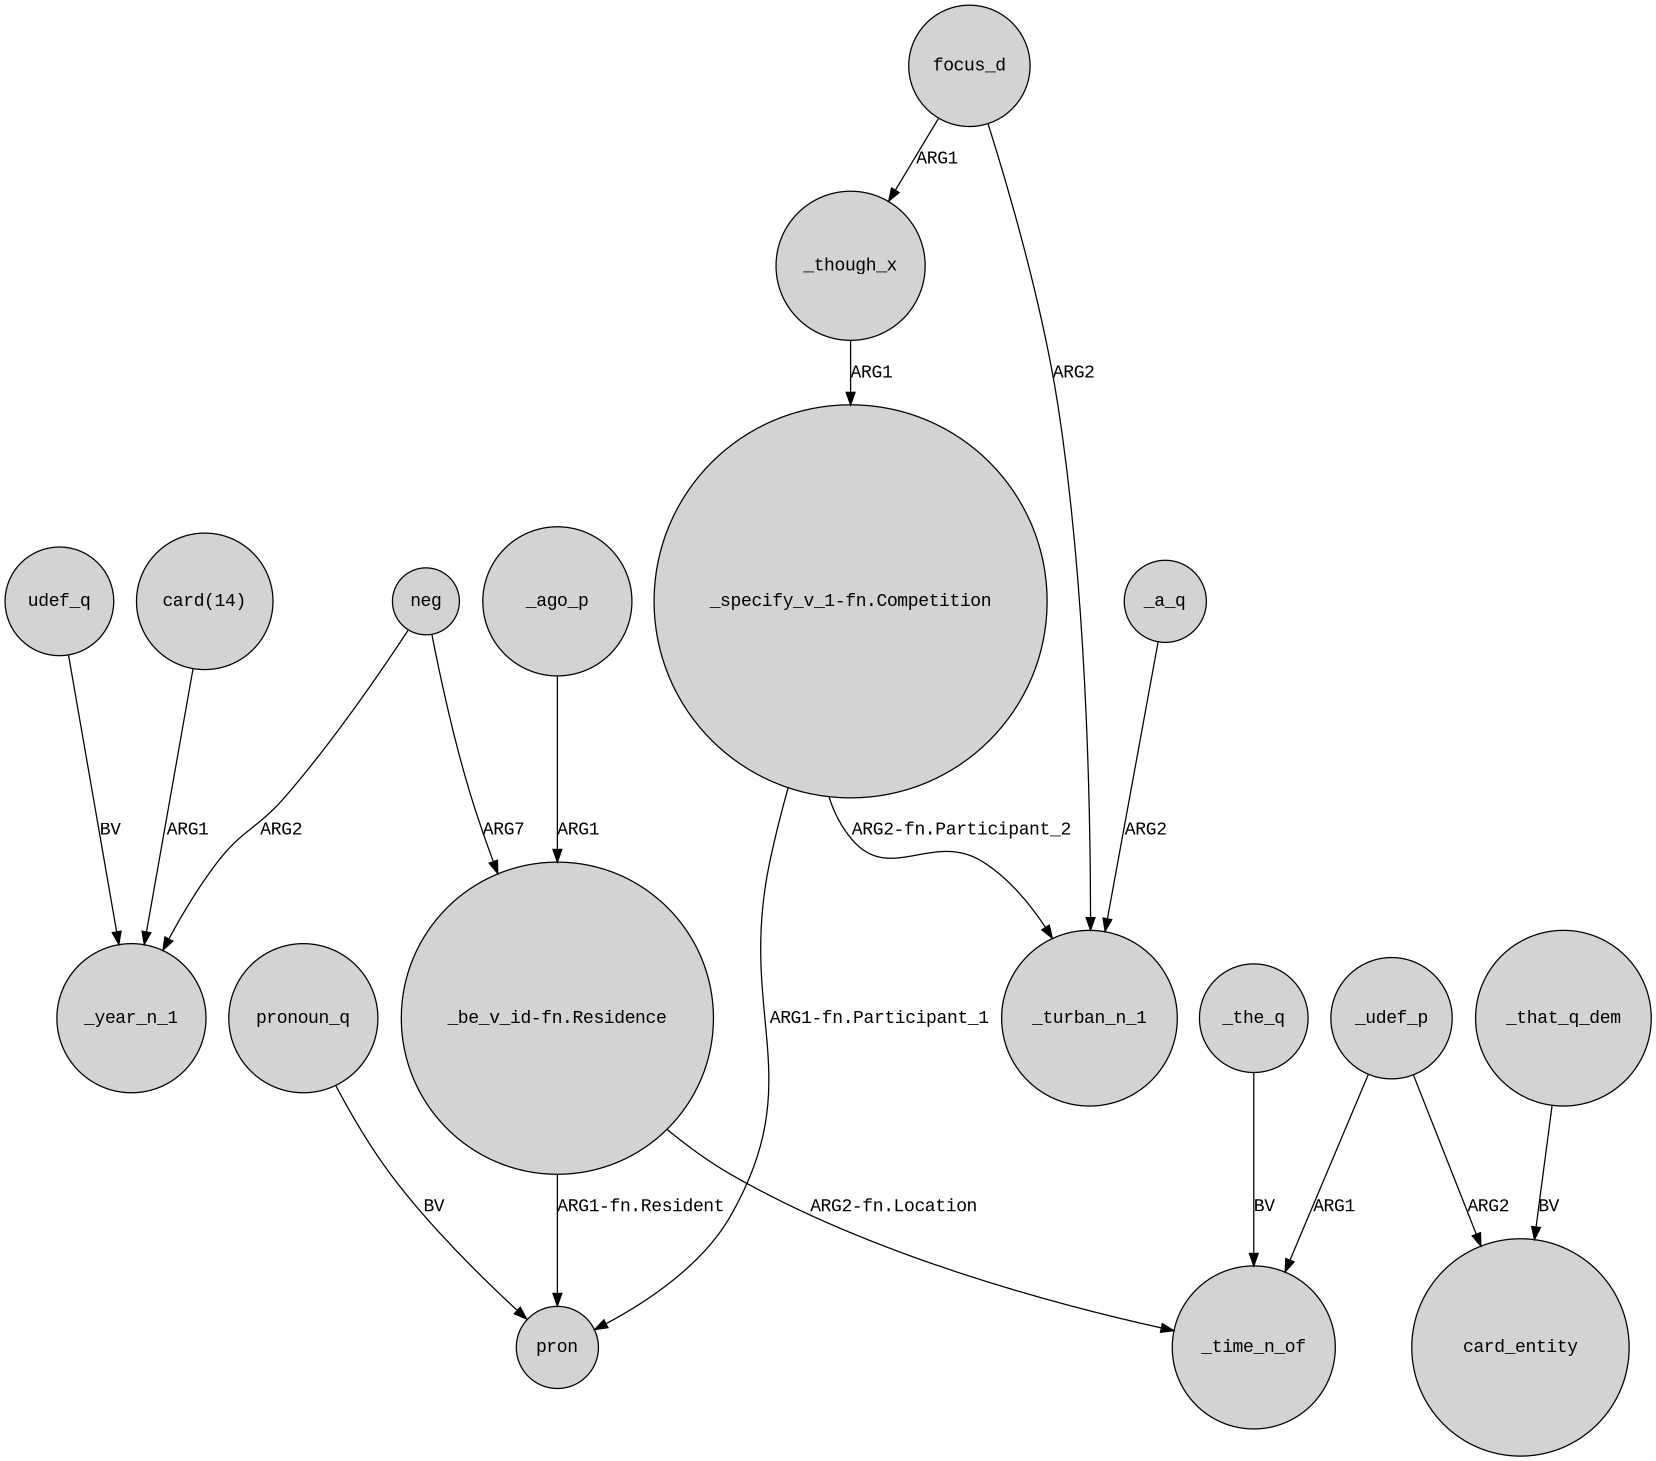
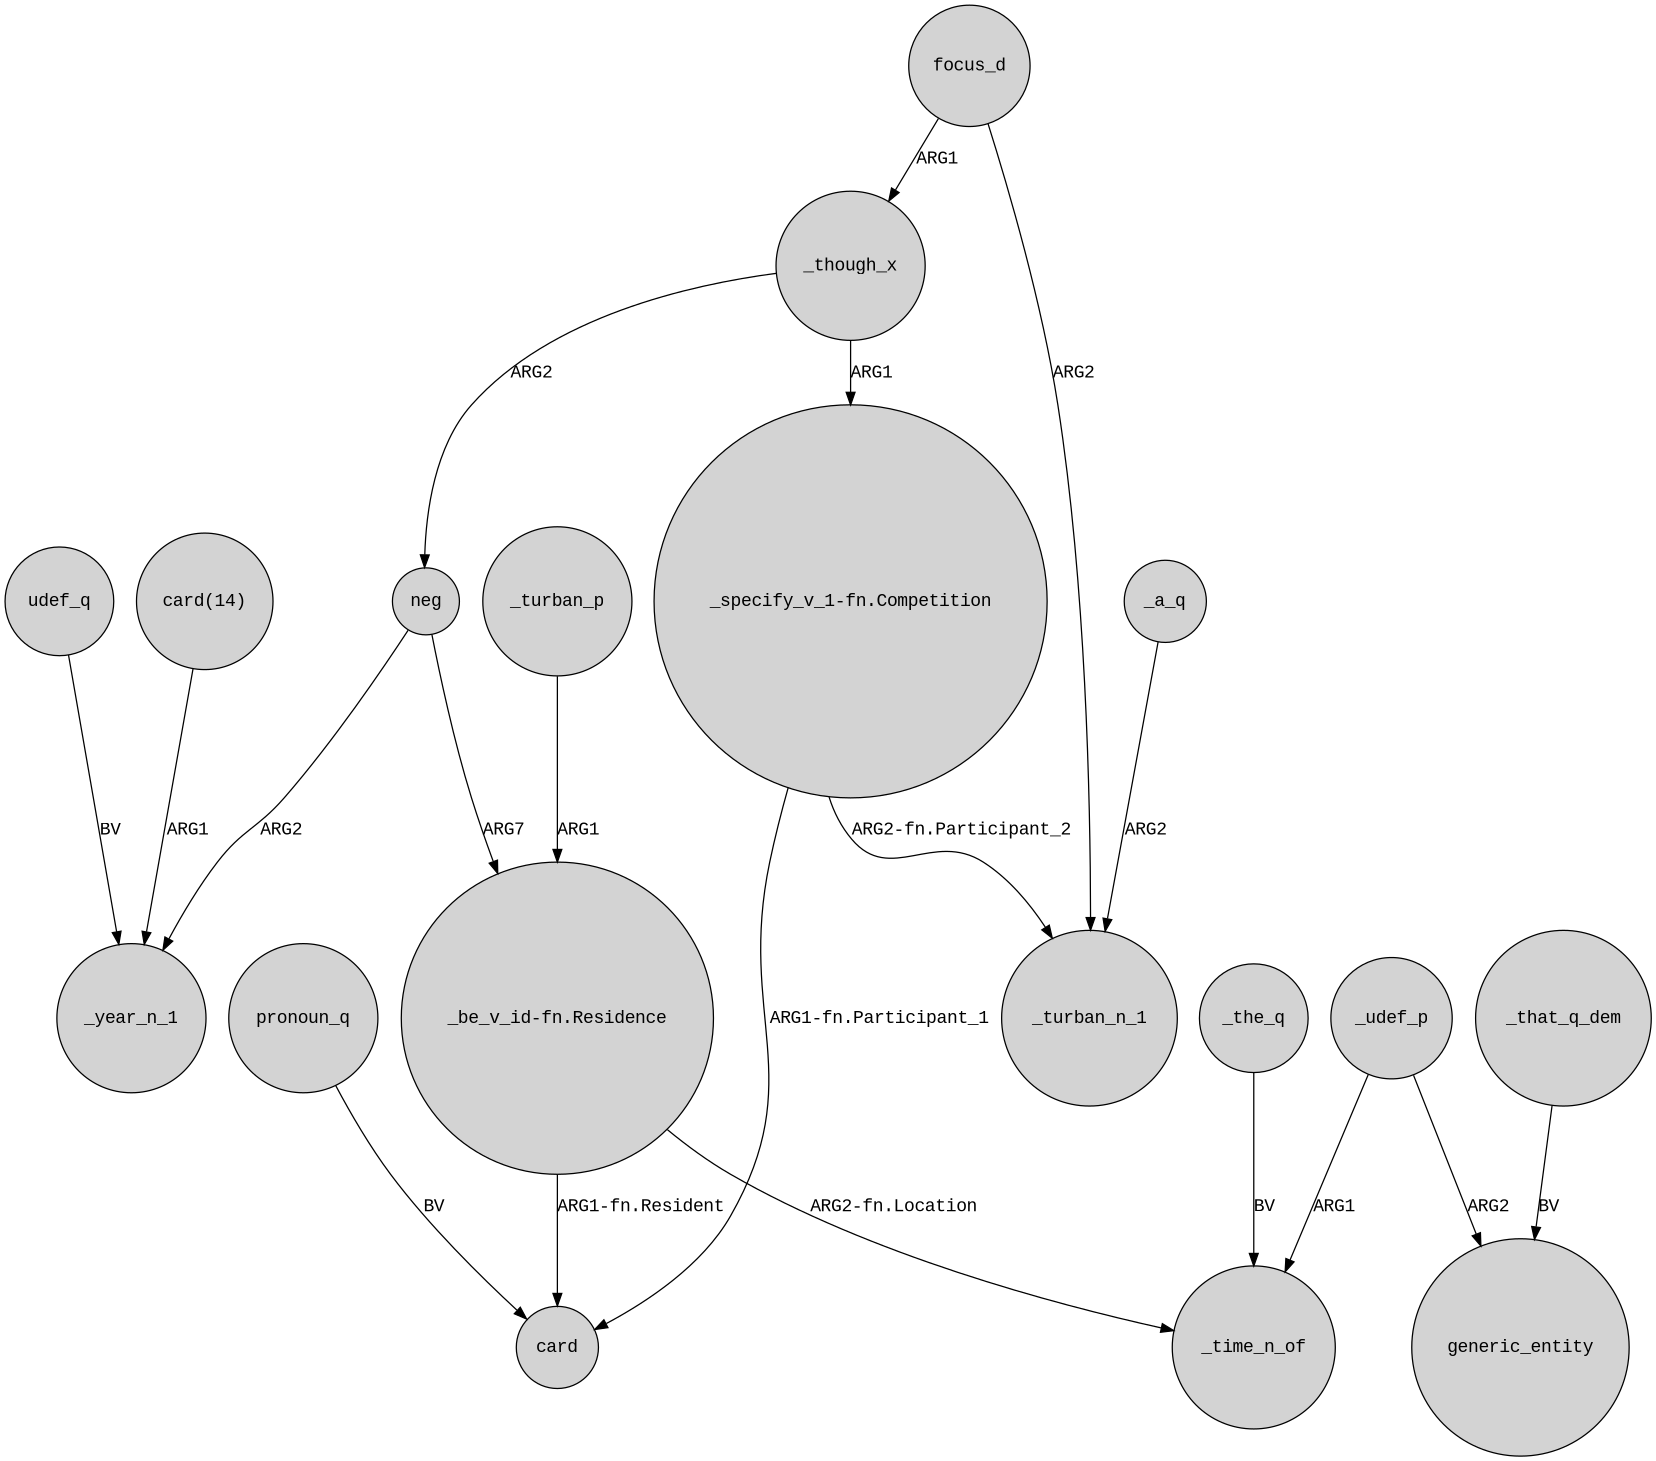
edge "_though_x" -> "neg": added, label "ARG2"
node "_ago_p": label "_ago_p" -> "_turban_p"
node "pron": label "pron" -> "card"
node "card_entity": label "card_entity" -> "generic_entity"
